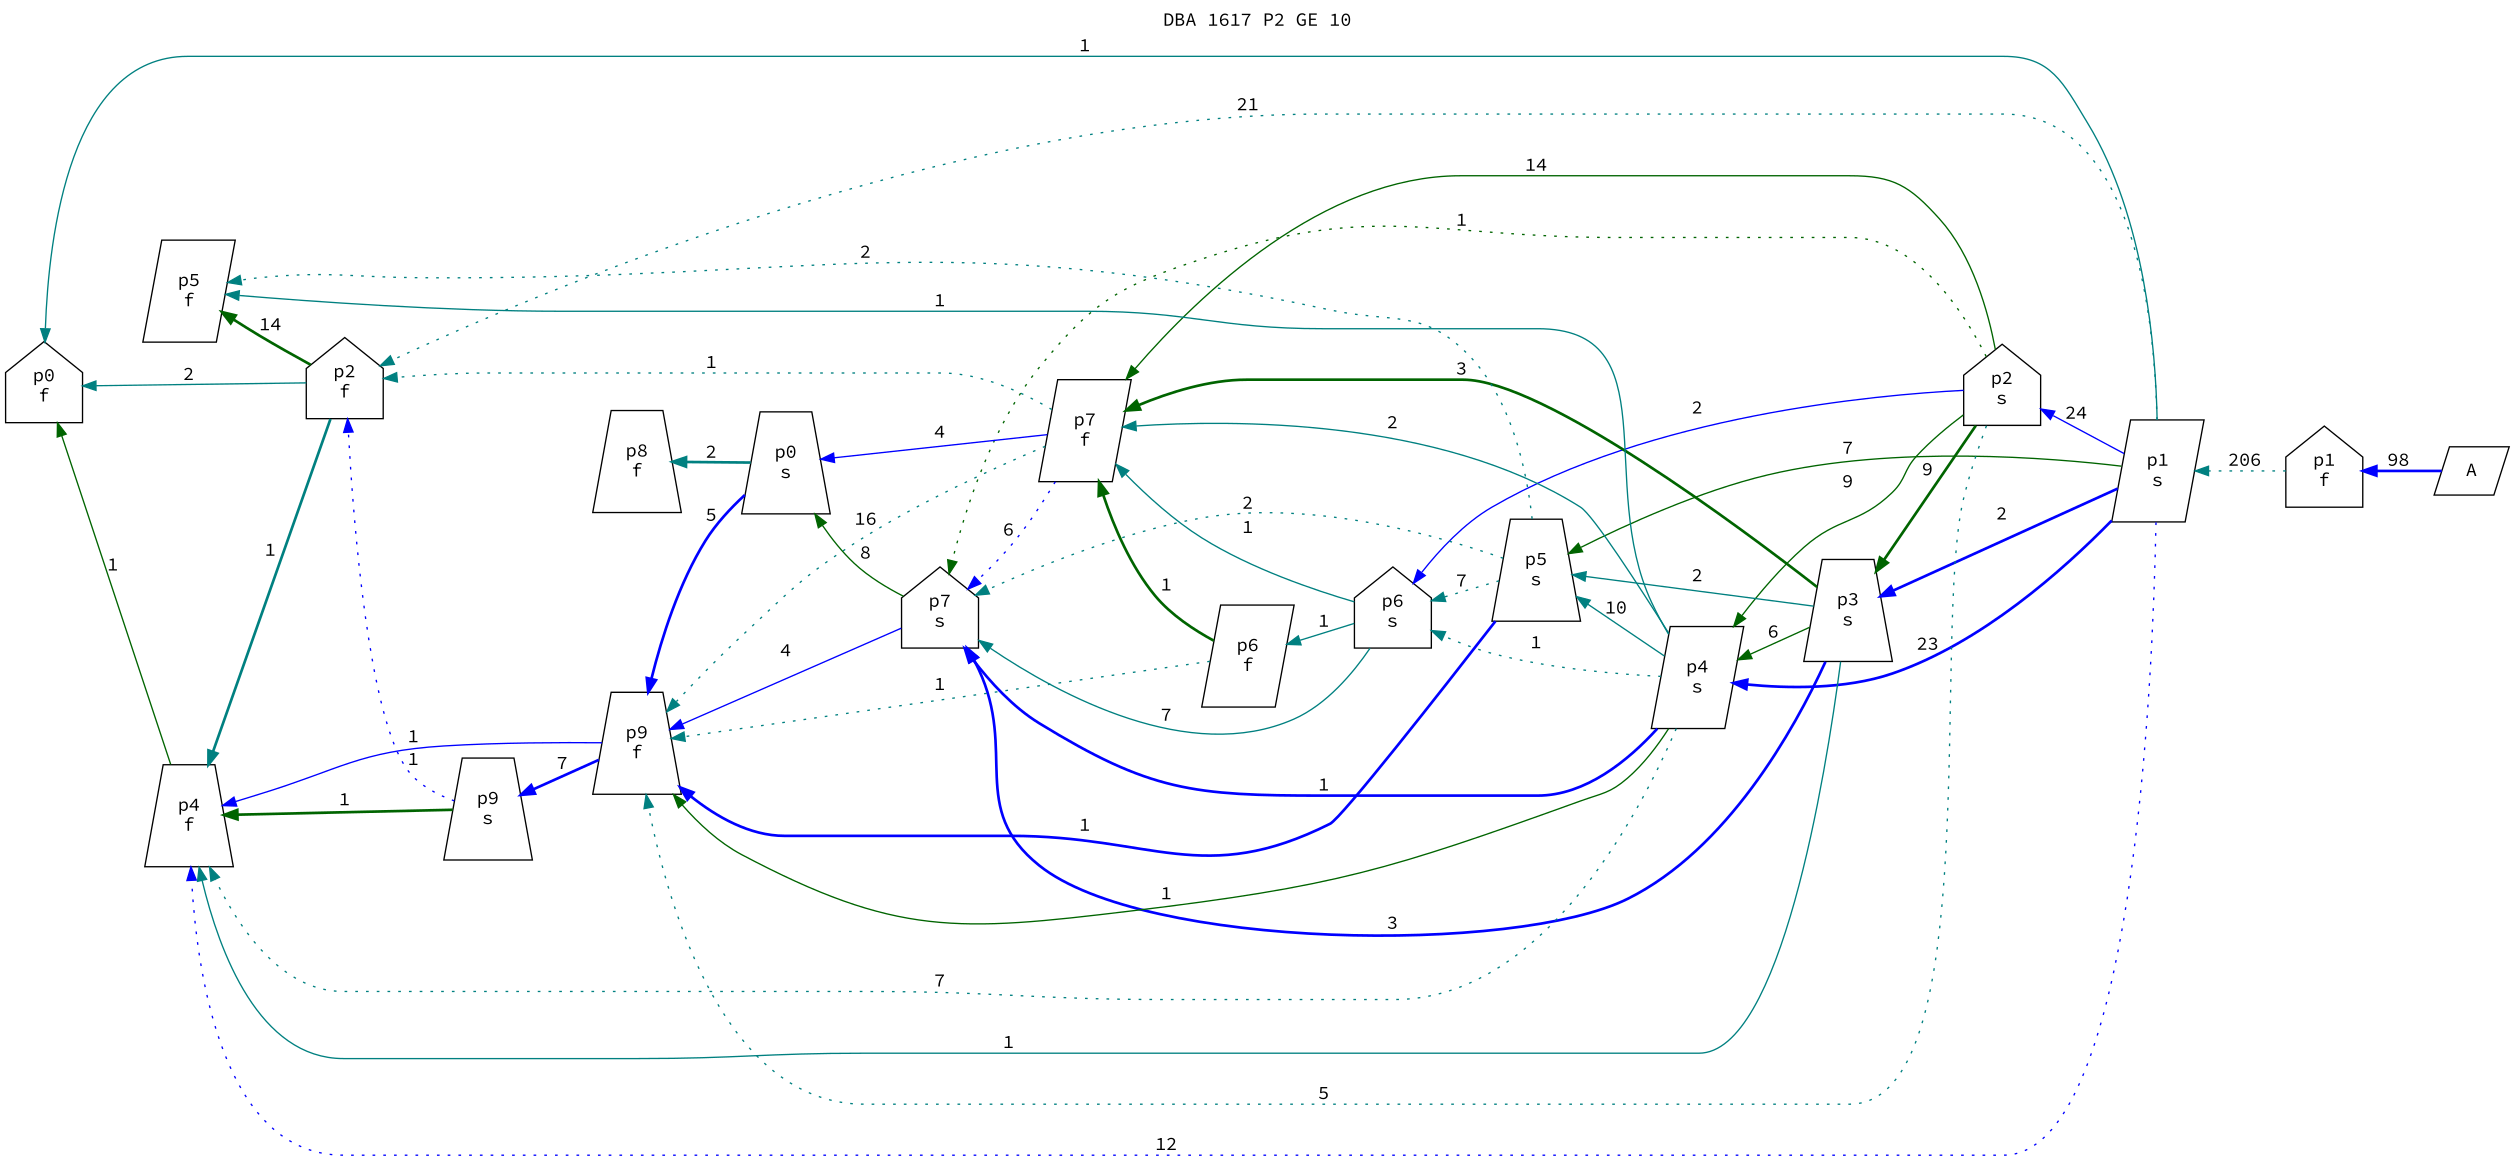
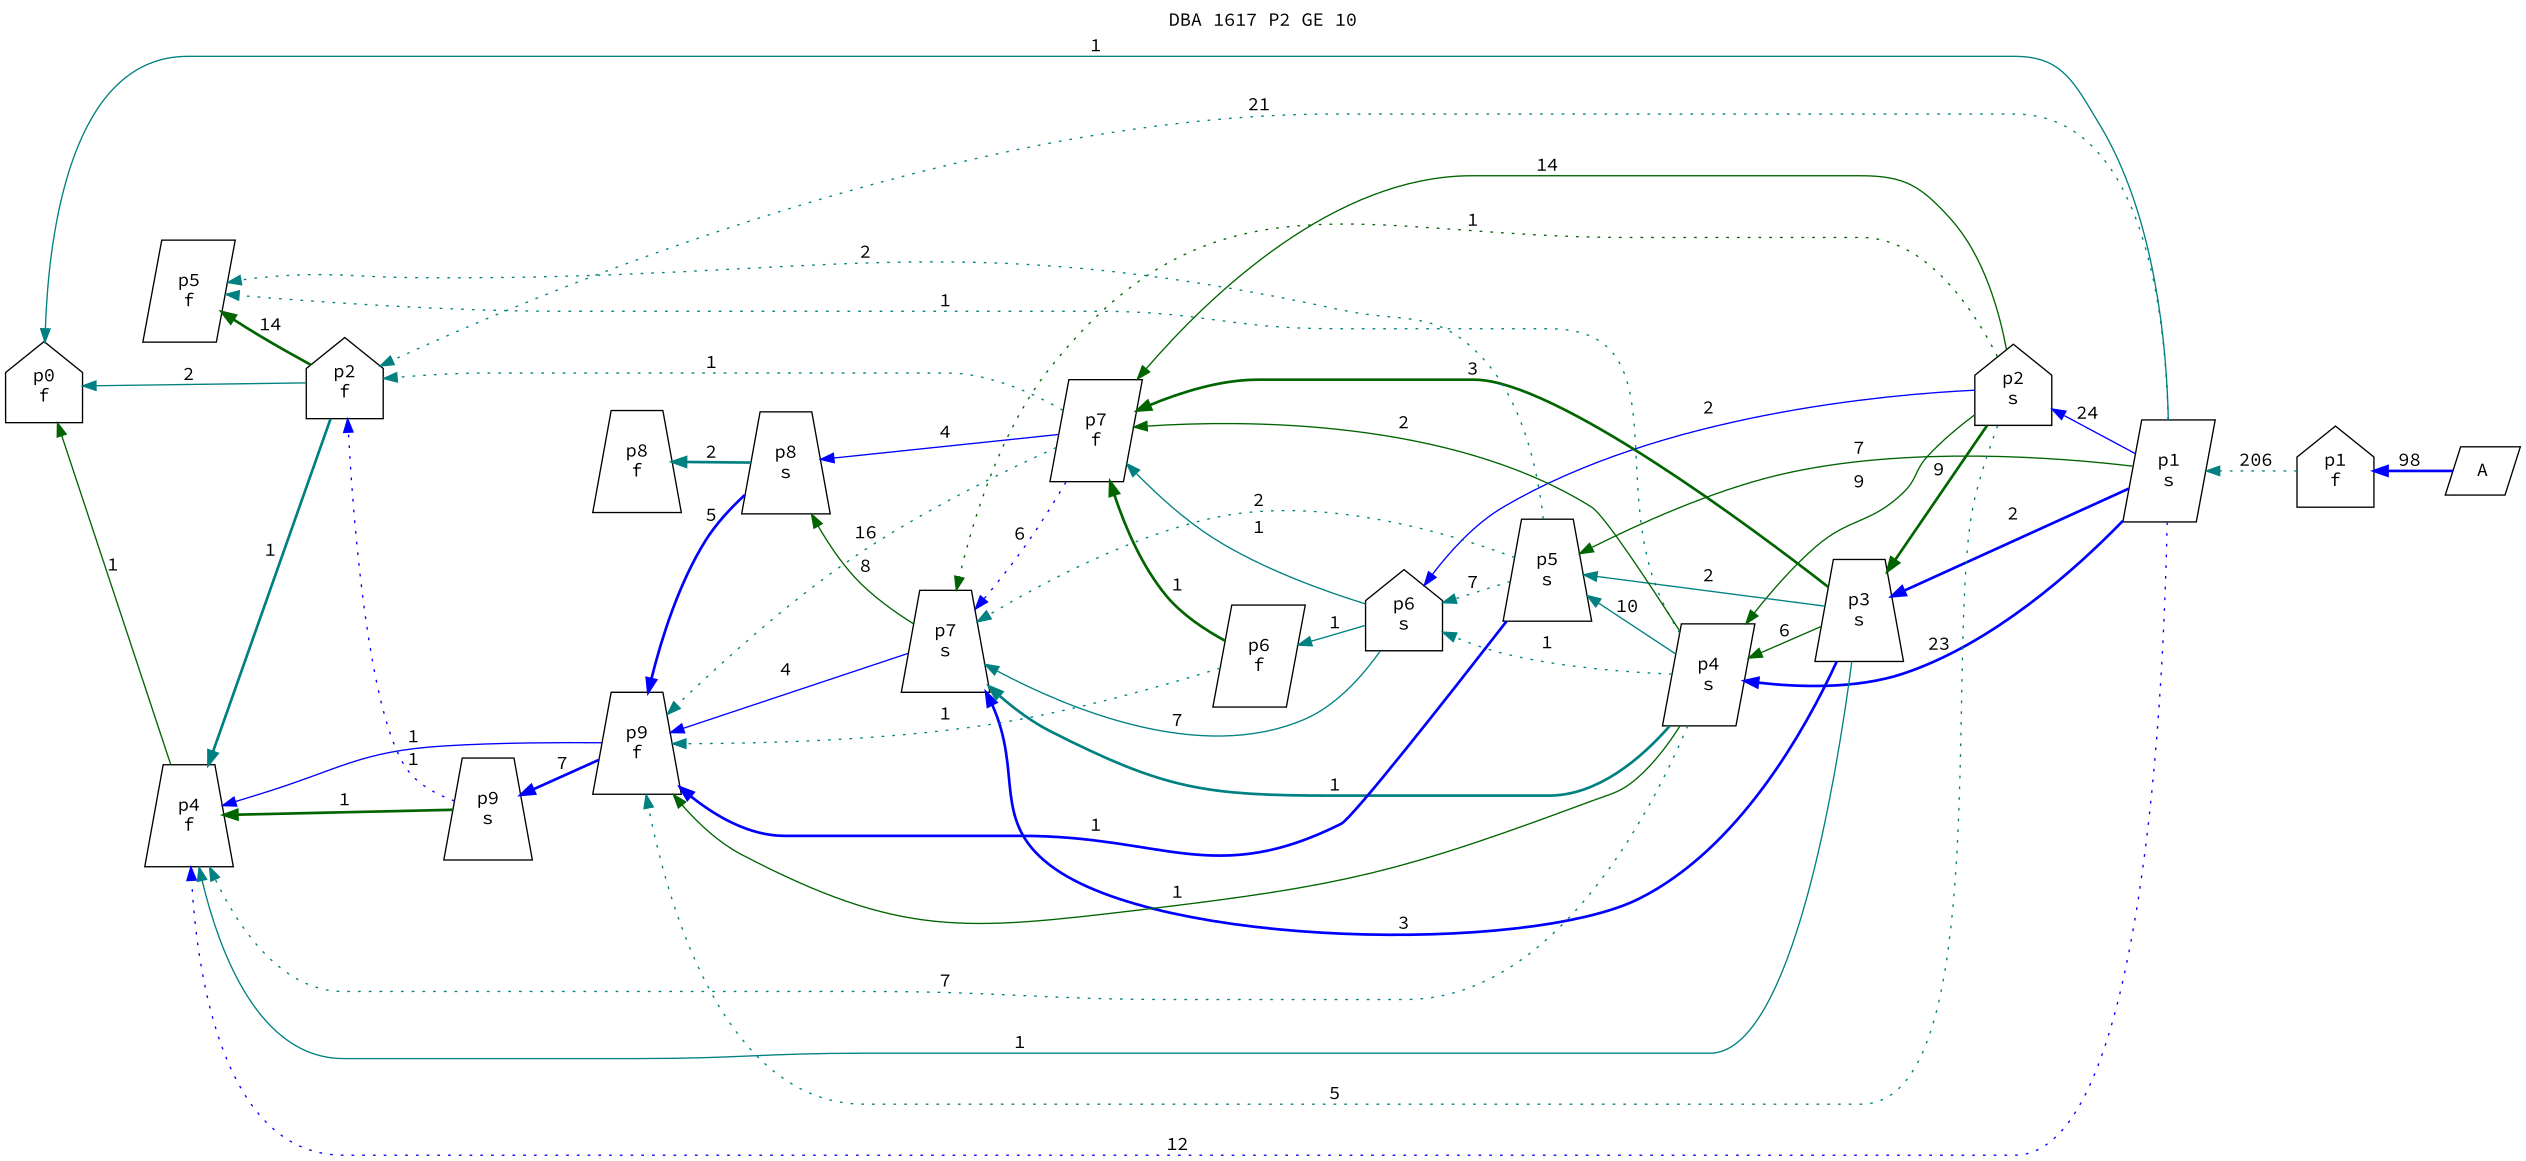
edge "p4 s" -> "p5 f": style solid -> dotted
edge "p4 s" -> "p7 f": color teal -> darkgreen
node "p0 s": label "p0 s" -> "p8 s"
node "p7 s": shape house -> trapezium
edge "p4 s" -> "p7 s": color blue -> teal
